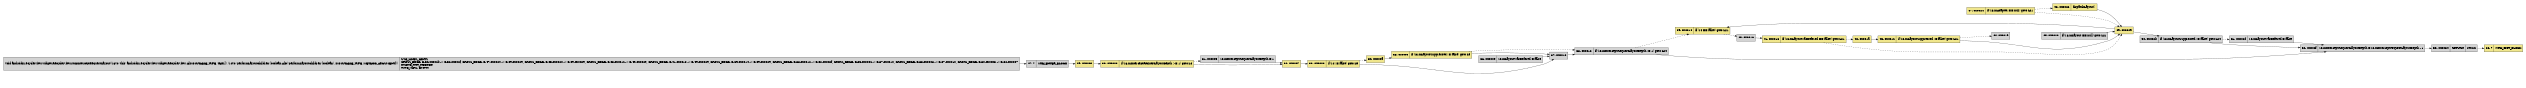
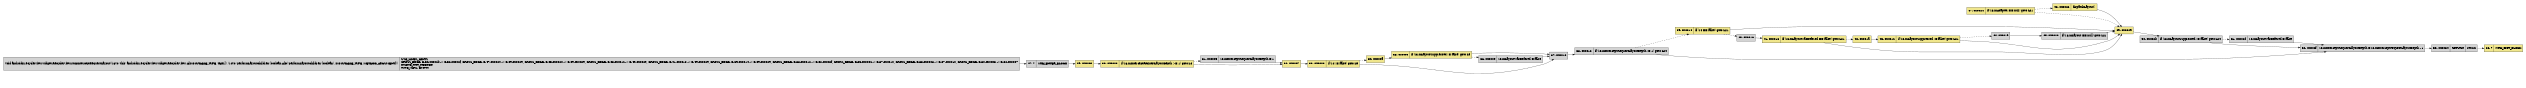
edge "49: 0x0029" -> "39: 0x0014": reversed
edge "44: 0x001e" -> "45: 0x0020": added
edge "35: 0x000c" -> "38: 0x0012": now "35: 0x000c" -> "36: 0x000e"
edge "41: 0x0018" -> "49: 0x0029": style dashed -> solid
